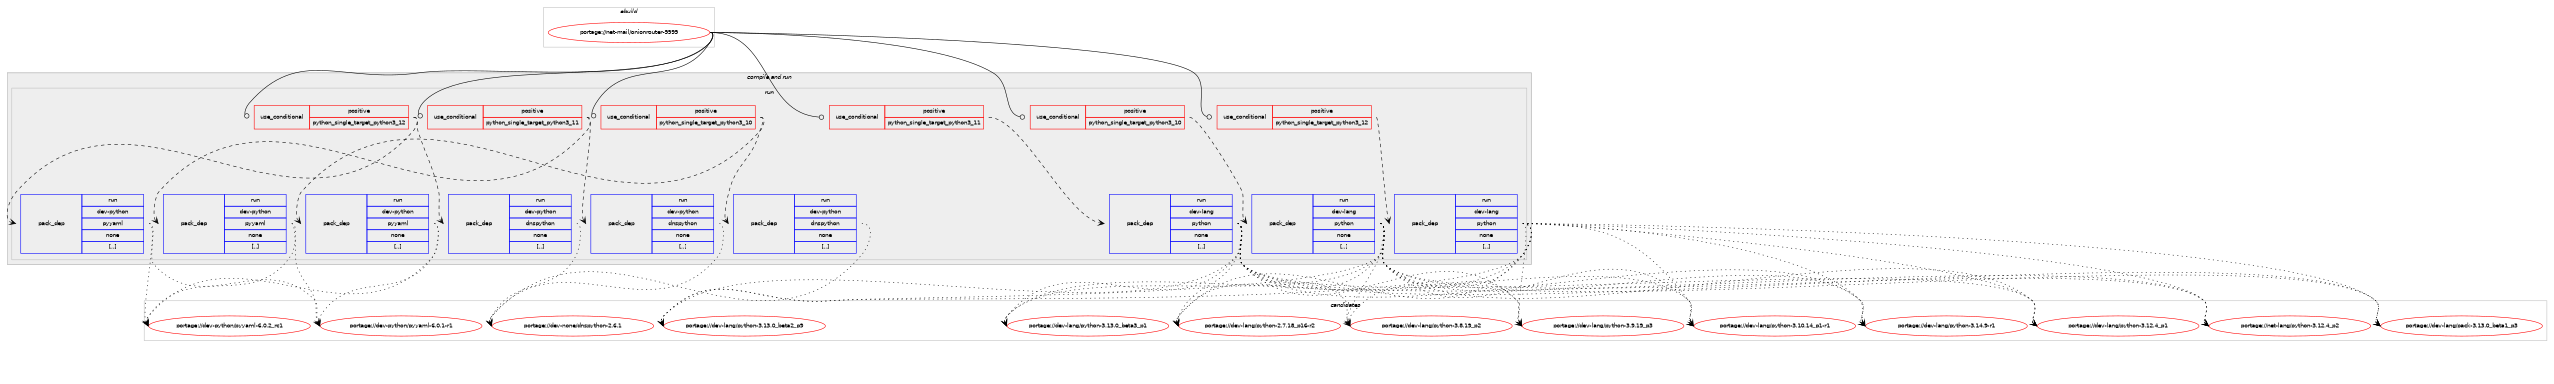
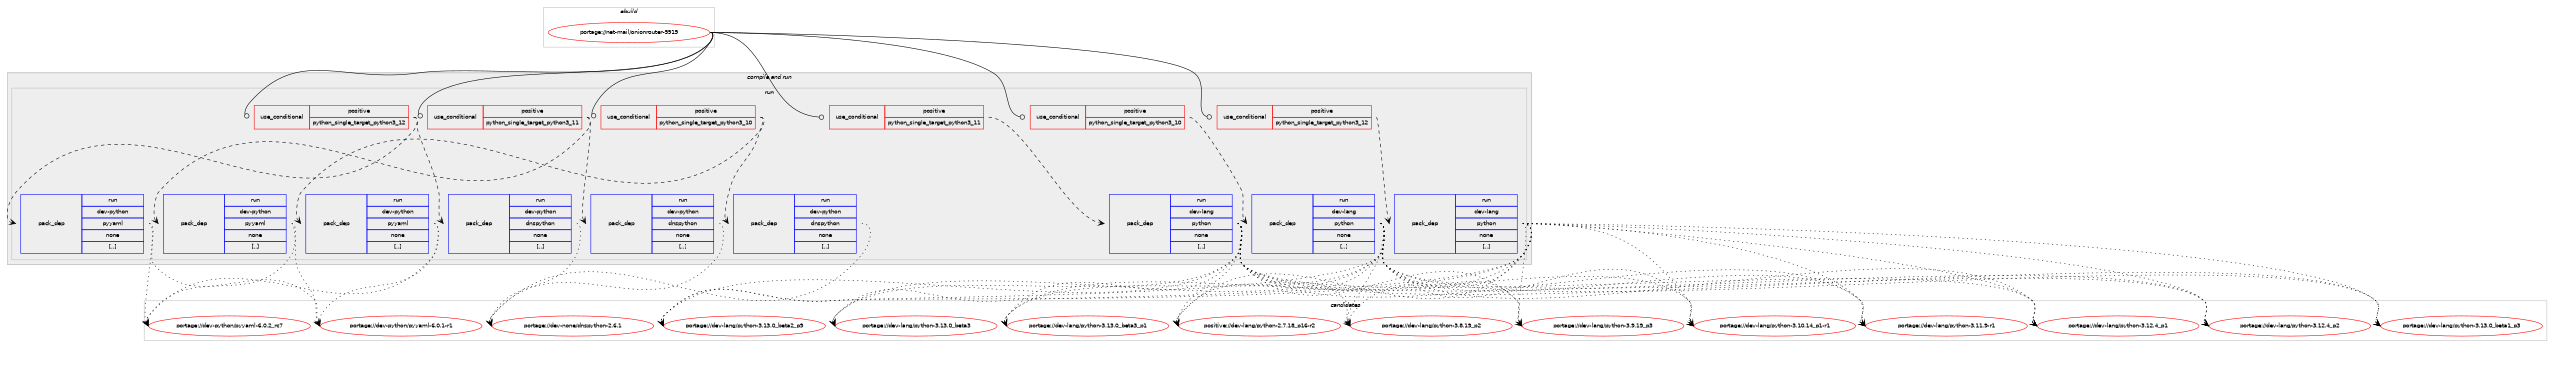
node "portage://net-mail/onionrouter-9999": label "portage://net-mail/onionrouter-9999" -> "portage://net-mail/onionrouter-9919"
node "portage://dev-python/pyyaml-6.0.2_rc1": label "portage://dev-python/pyyaml-6.0.2_rc1" -> "portage://dev-python/pyyaml-6.0.2_rc7"
node "portage://dev-lang/python-3.13.0_beta3": added
node "portage://dev-lang/python-2.7.18_p16-r2": label "portage://dev-lang/python-2.7.18_p16-r2" -> "positive://dev-lang/python-2.7.18_p16-r2"
node "portage://dev-lang/python-3.14.9-r1": label "portage://dev-lang/python-3.14.9-r1" -> "portage://dev-lang/python-3.11.9-r1"
node "portage://net-lang/python-3.12.4_p2": label "portage://net-lang/python-3.12.4_p2" -> "portage://dev-lang/python-3.12.4_p2"
node "portage://dev-lang/pack-3.13.0_beta1_p3": label "portage://dev-lang/pack-3.13.0_beta1_p3" -> "portage://dev-lang/python-3.13.0_beta1_p3"
